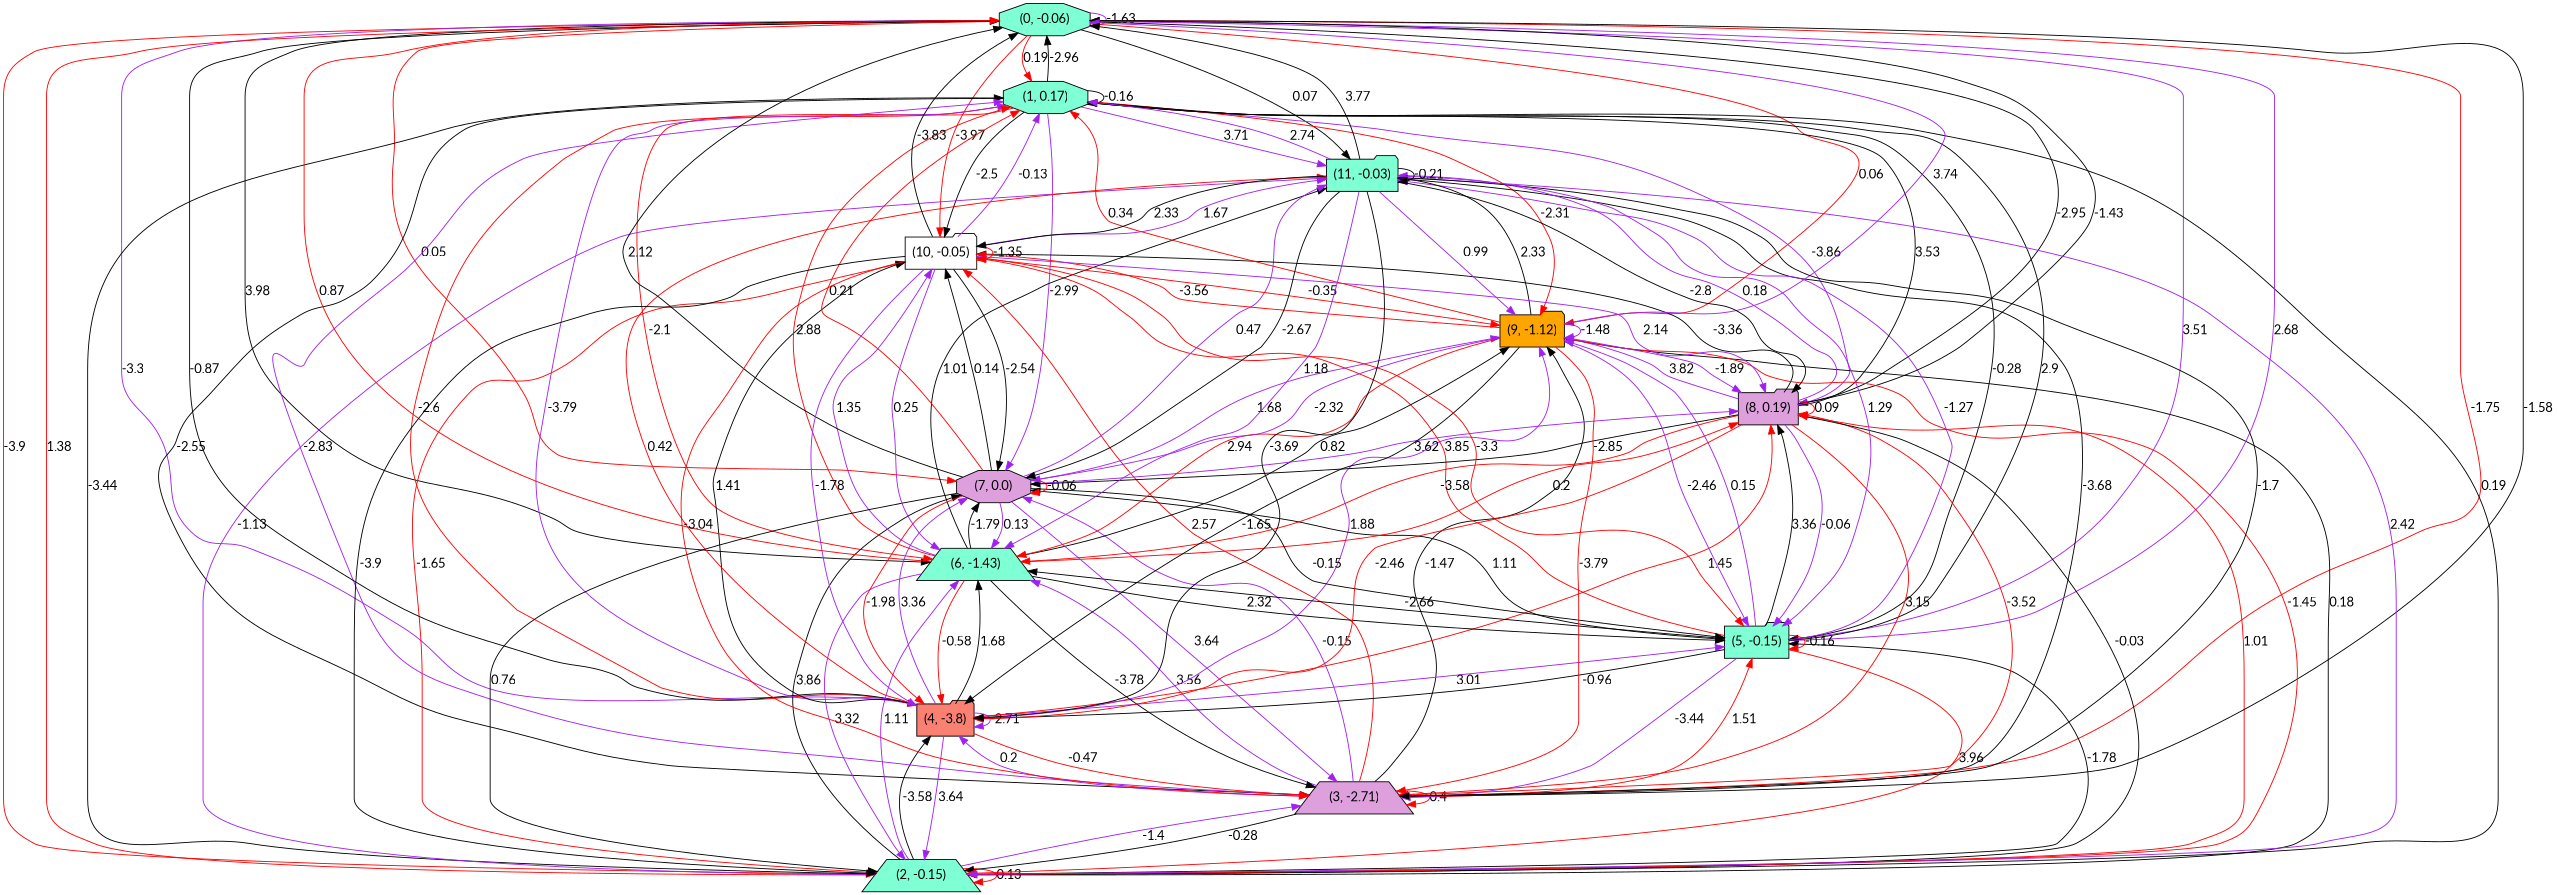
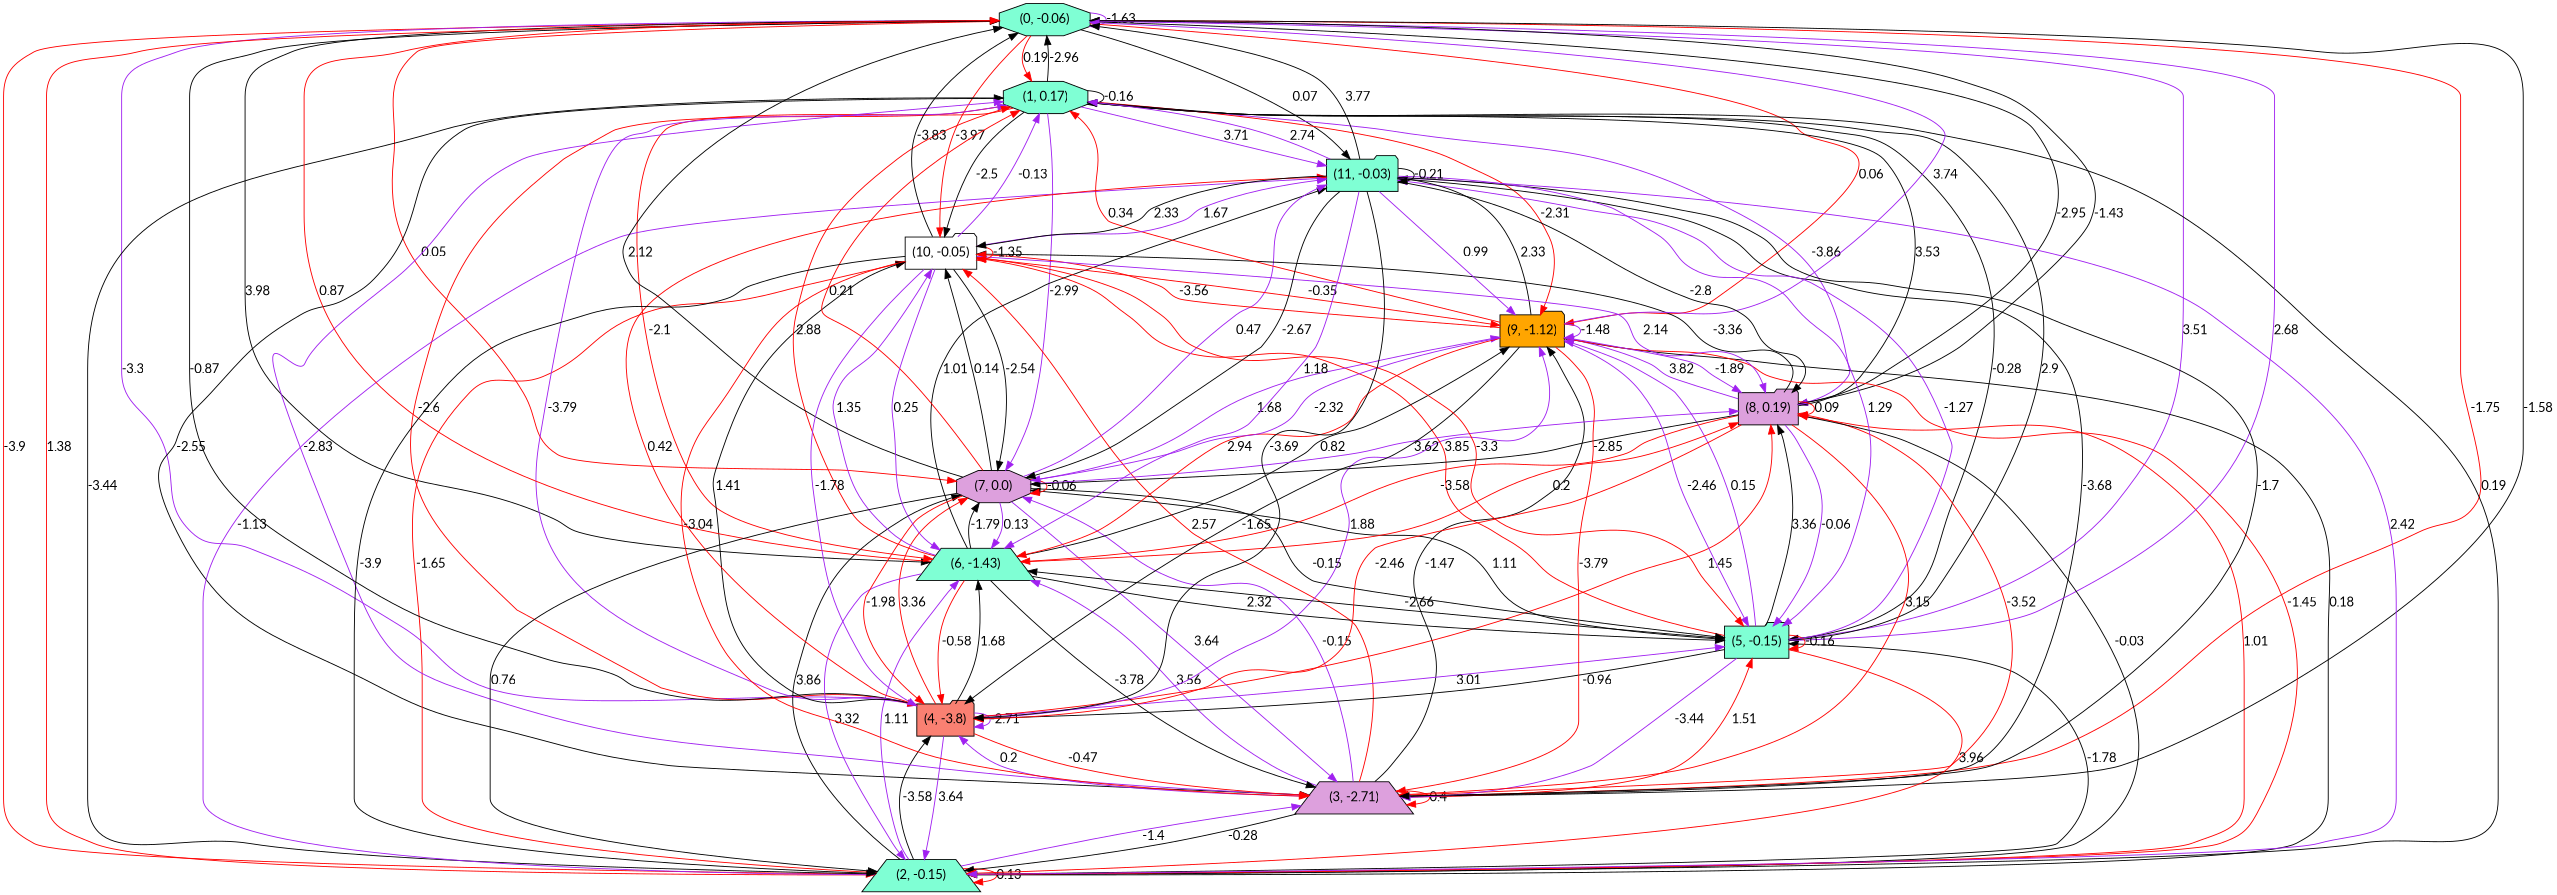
edge "(8, 0.19)" -> "(11, -0.03)": removed, label "0.18"
edge "(4, -3.8)" -> "(7, 0.0)": color purple -> red
